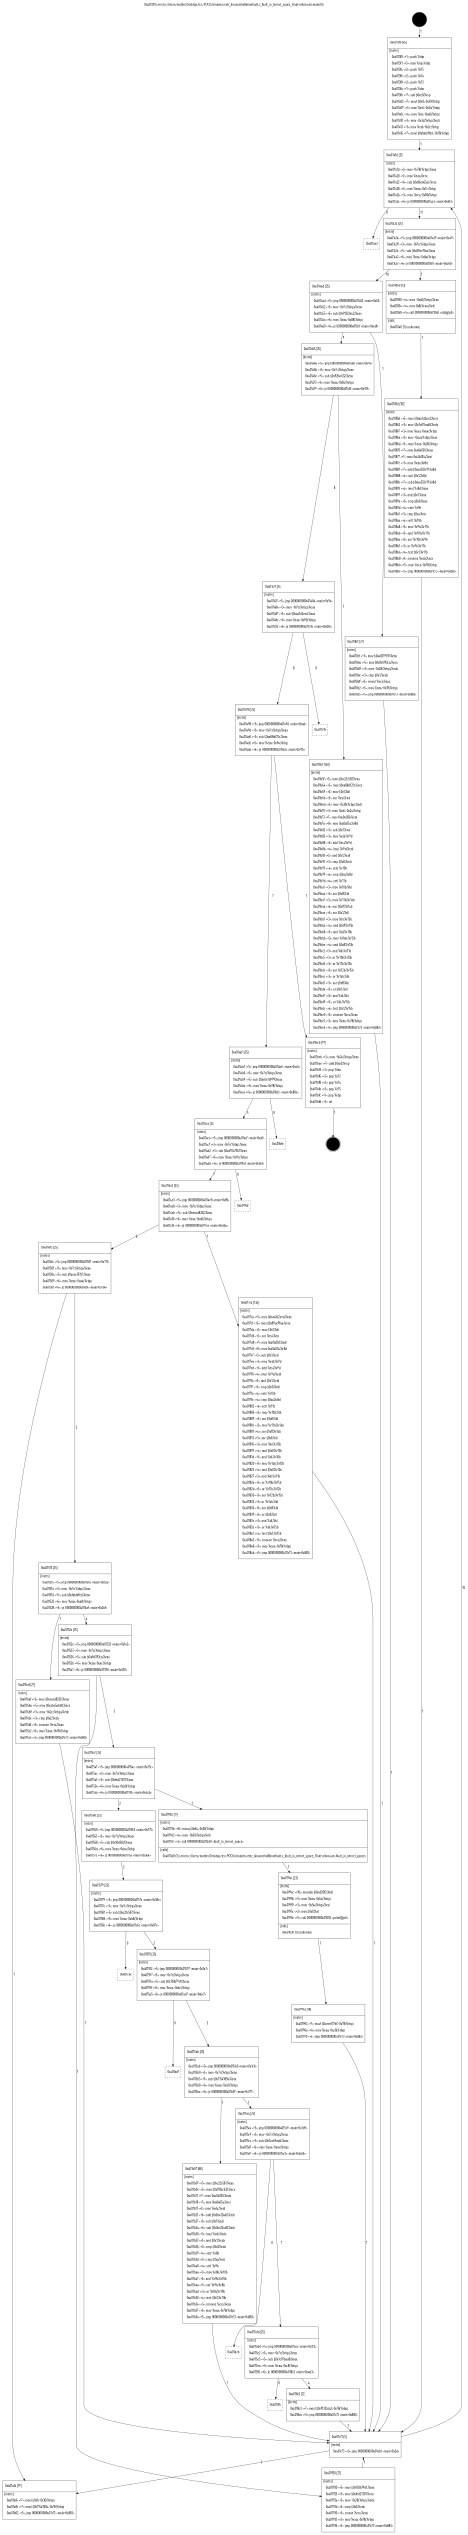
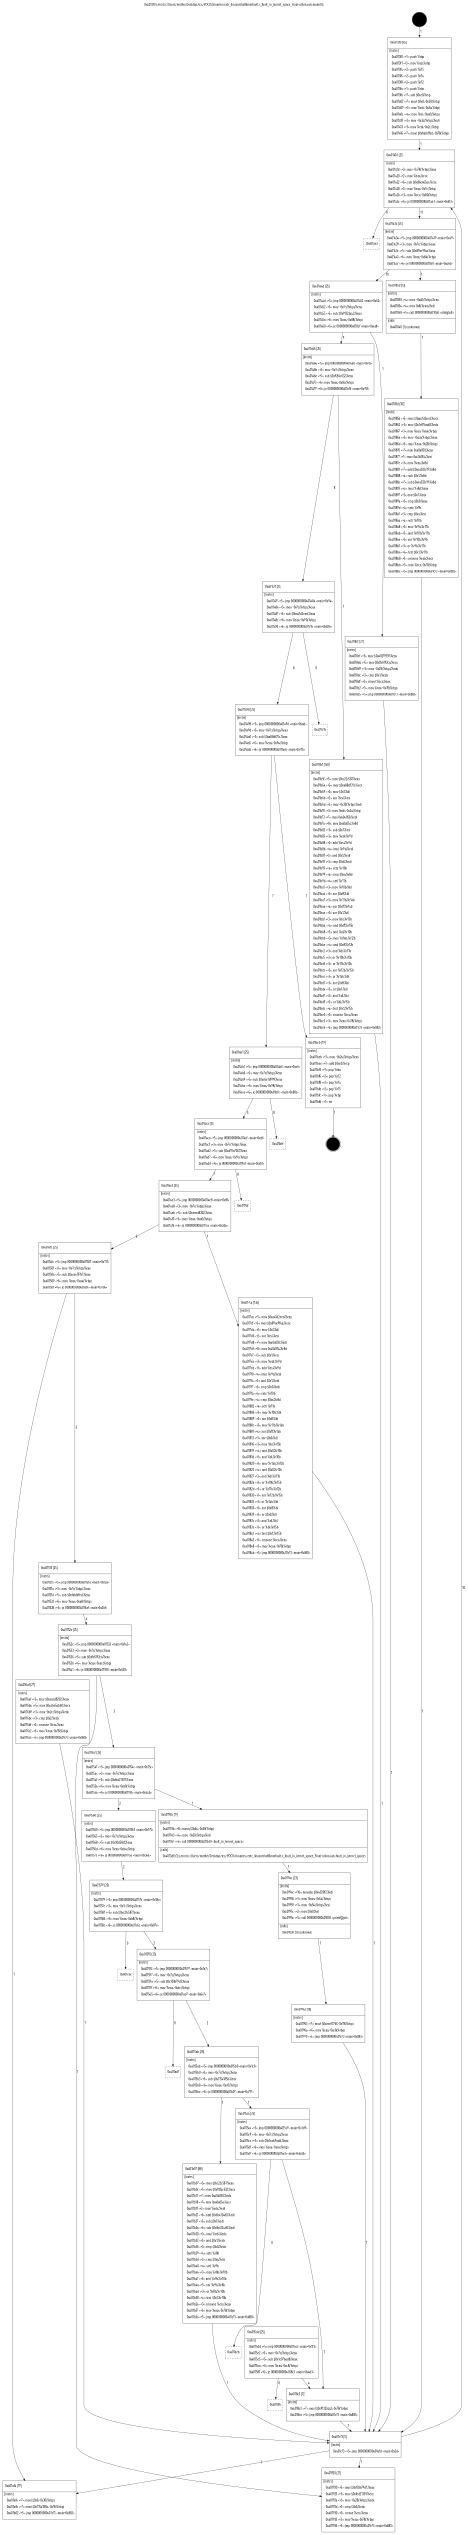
edge "0x401515 [25]" -> "0x4016af [27]": removed, label "1"
edge "0x4015c4 [25]" -> "0x4015dd [25]": now "0x4015c4 [25]" -> "0x4018c3 [12]"
edge "0x401920 [27]" -> "0x401c73 [5]": reversed
